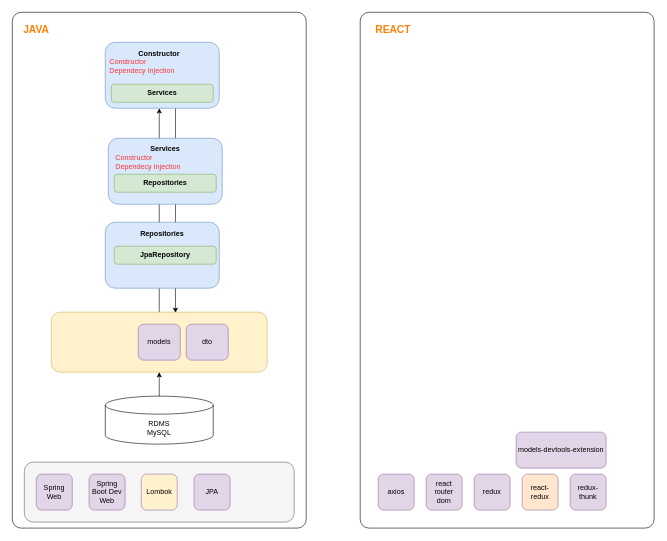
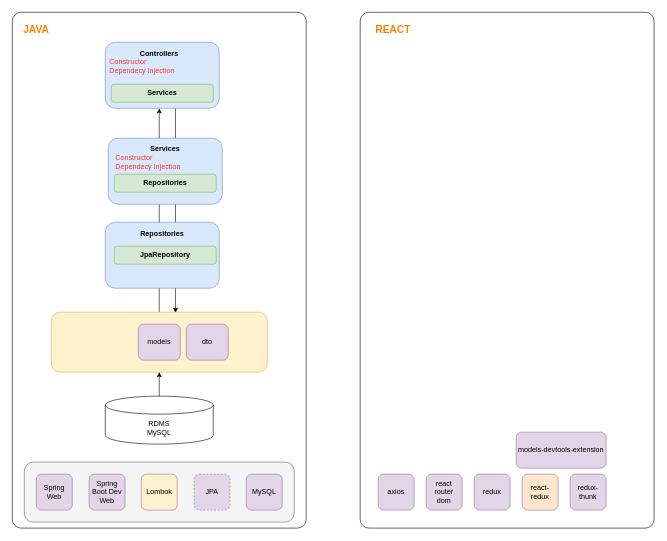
node "Constructor": label "Constructor" -> "Controllers"
node "JPA": style solid -> dashed
node "MySQL": added
